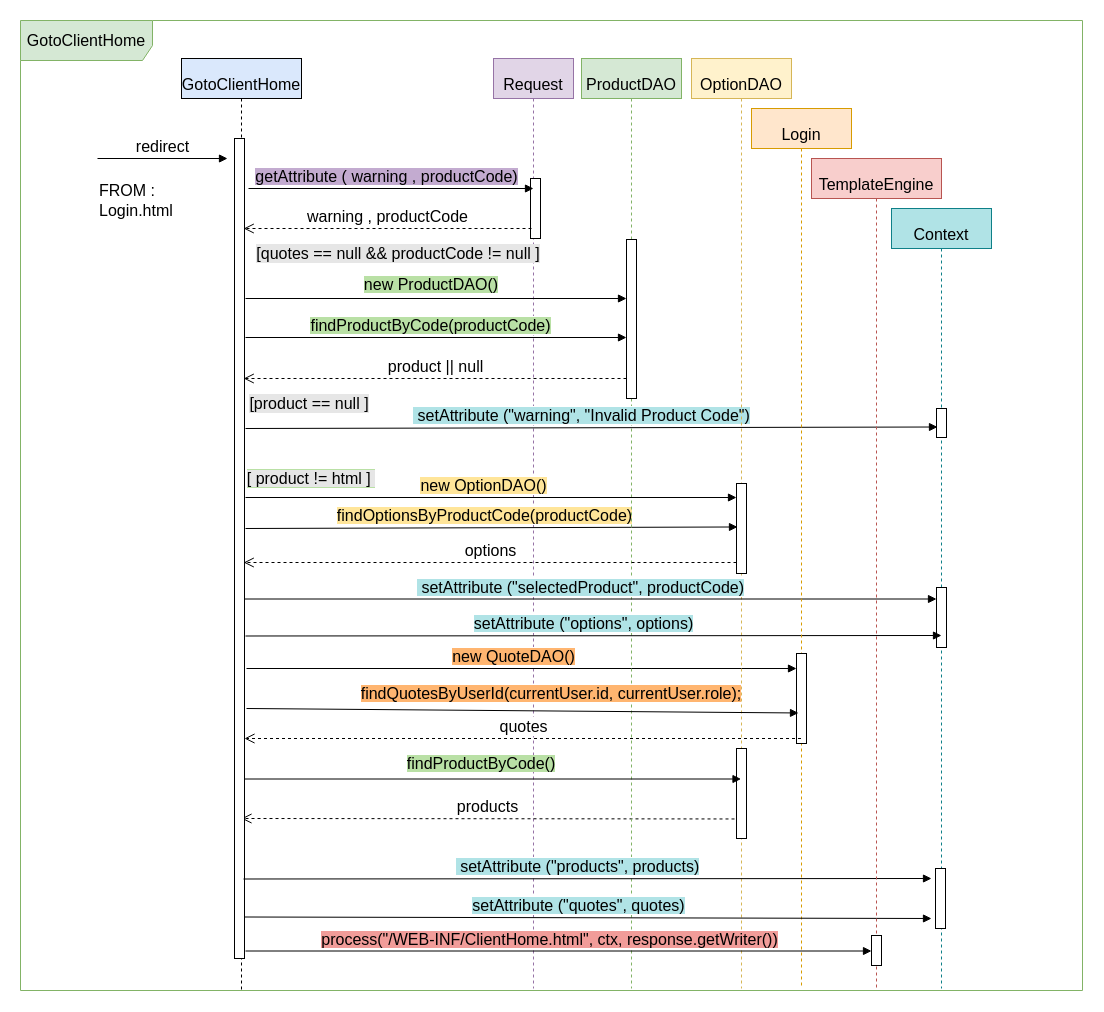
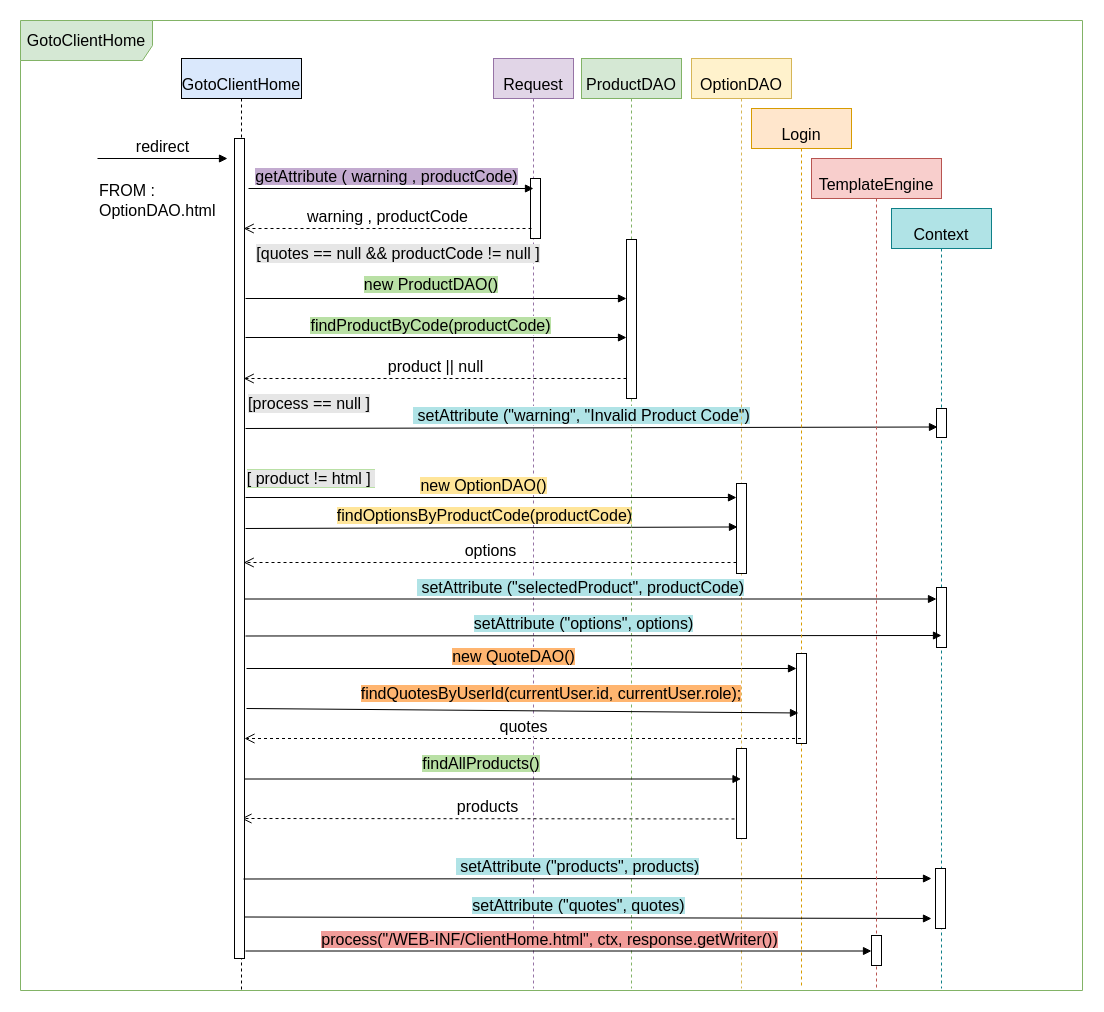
node "FROM : Login.html": label "FROM : Login.html" -> "FROM : OptionDAO.html"
node "[product == null ]": label "[product == null ]" -> "[process == null ]"
node "findProductByCode()": label "findProductByCode()" -> "findAllProducts()"
